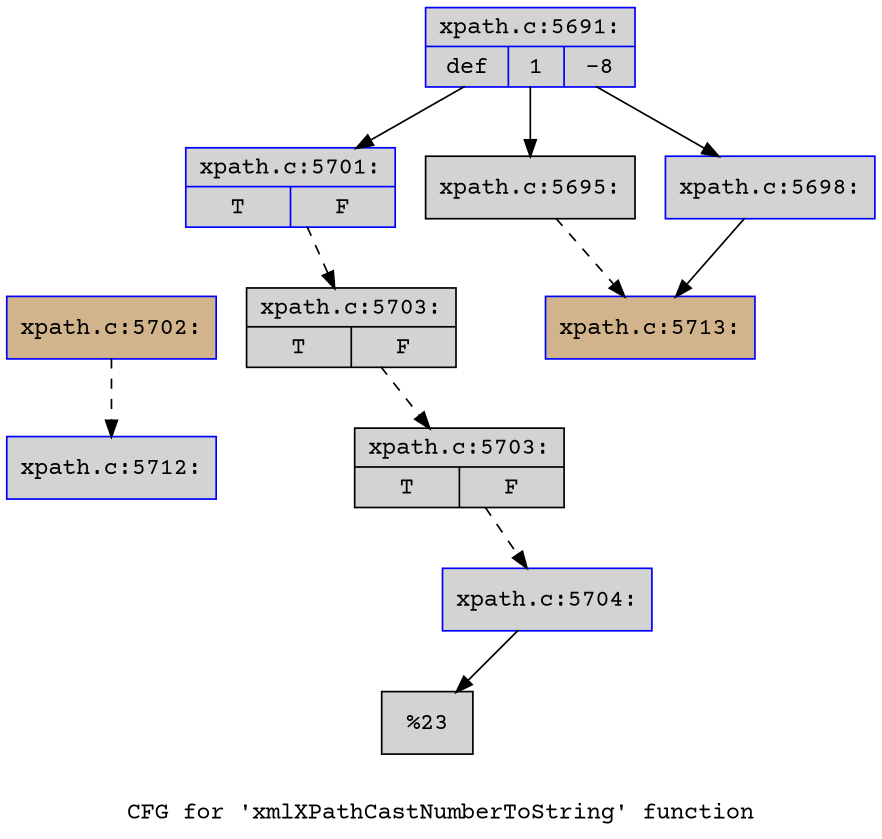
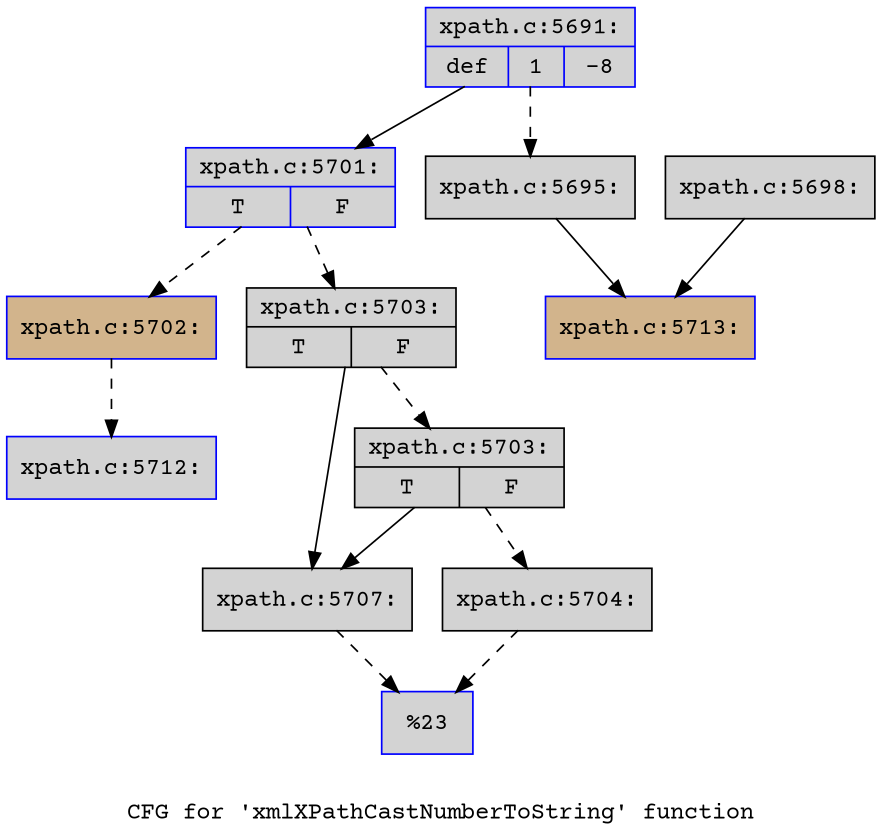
edge "xpath.c:5691:" -> "xpath.c:5695:": style solid -> dashed
edge "xpath.c:5691:" -> "xpath.c:5698:": removed
node "xpath.c:5698:": color blue -> black
edge "xpath.c:5695:" -> "xpath.c:5713:": style dashed -> solid
edge "xpath.c:5701:" -> "xpath.c:5702:": added
node "xpath.c:5707:": added
node "xpath.c:5704:": color blue -> black
edge "xpath.c:5704:" -> "%23": style solid -> dashed
node "%23": color black -> blue
